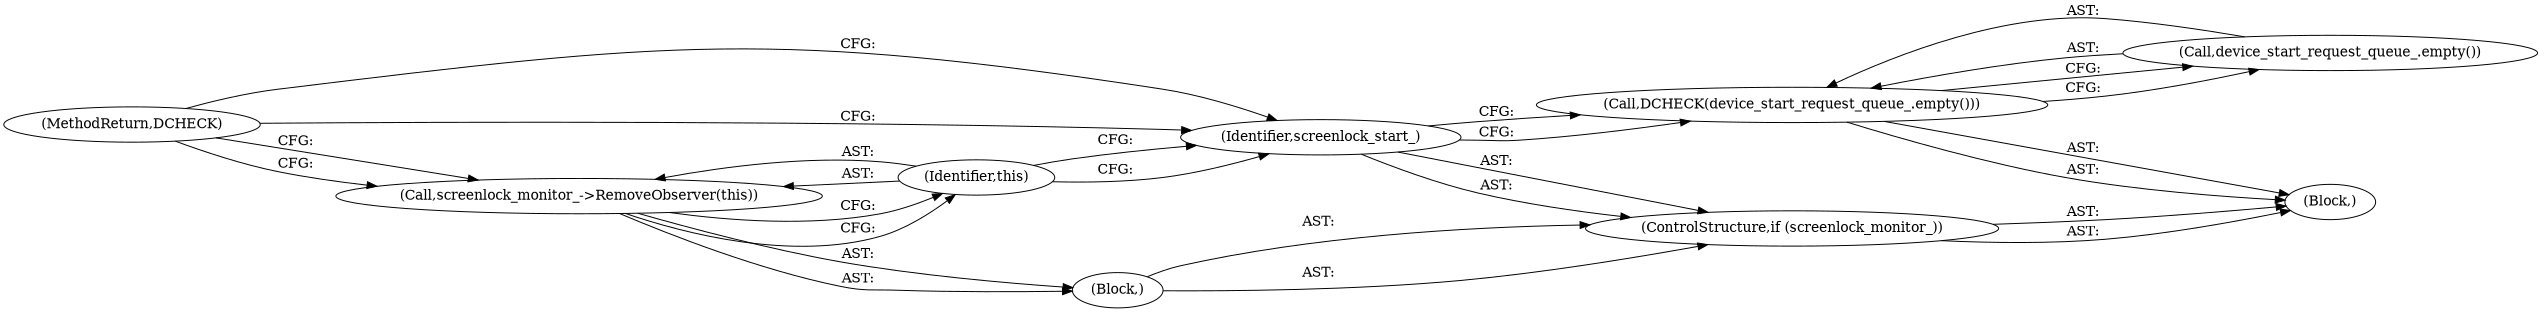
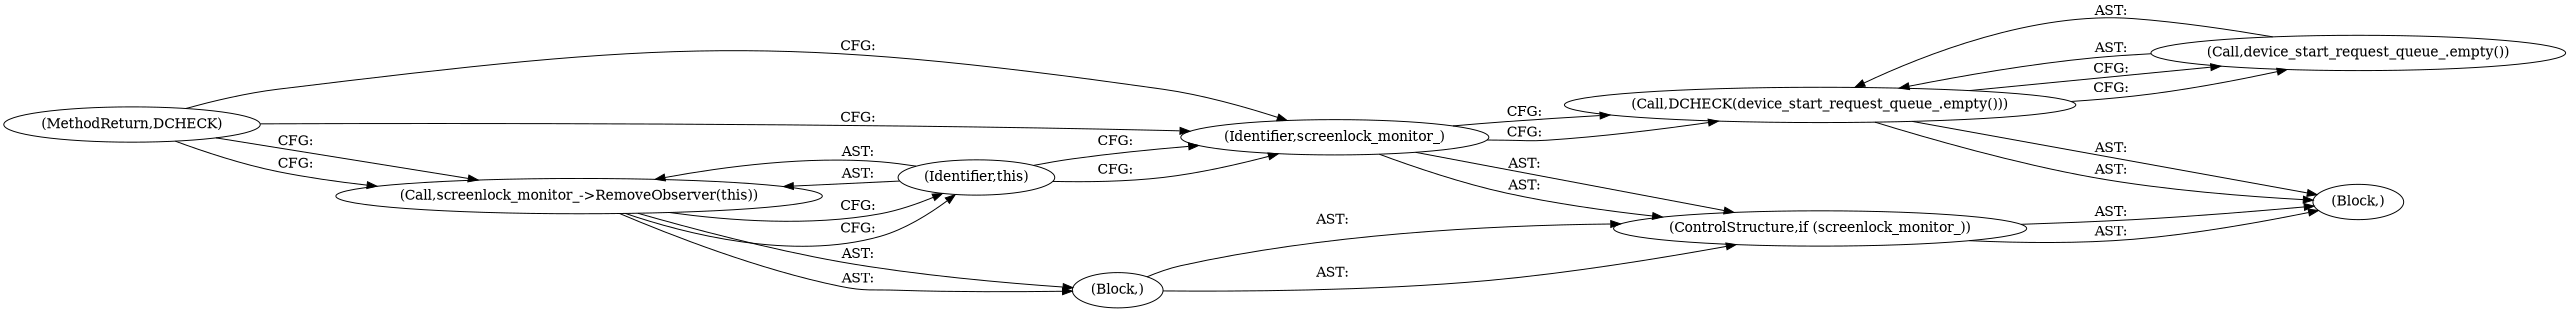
node "(Identifier,screenlock_start_)": label "(Identifier,screenlock_start_)" -> "(Identifier,screenlock_monitor_)"
